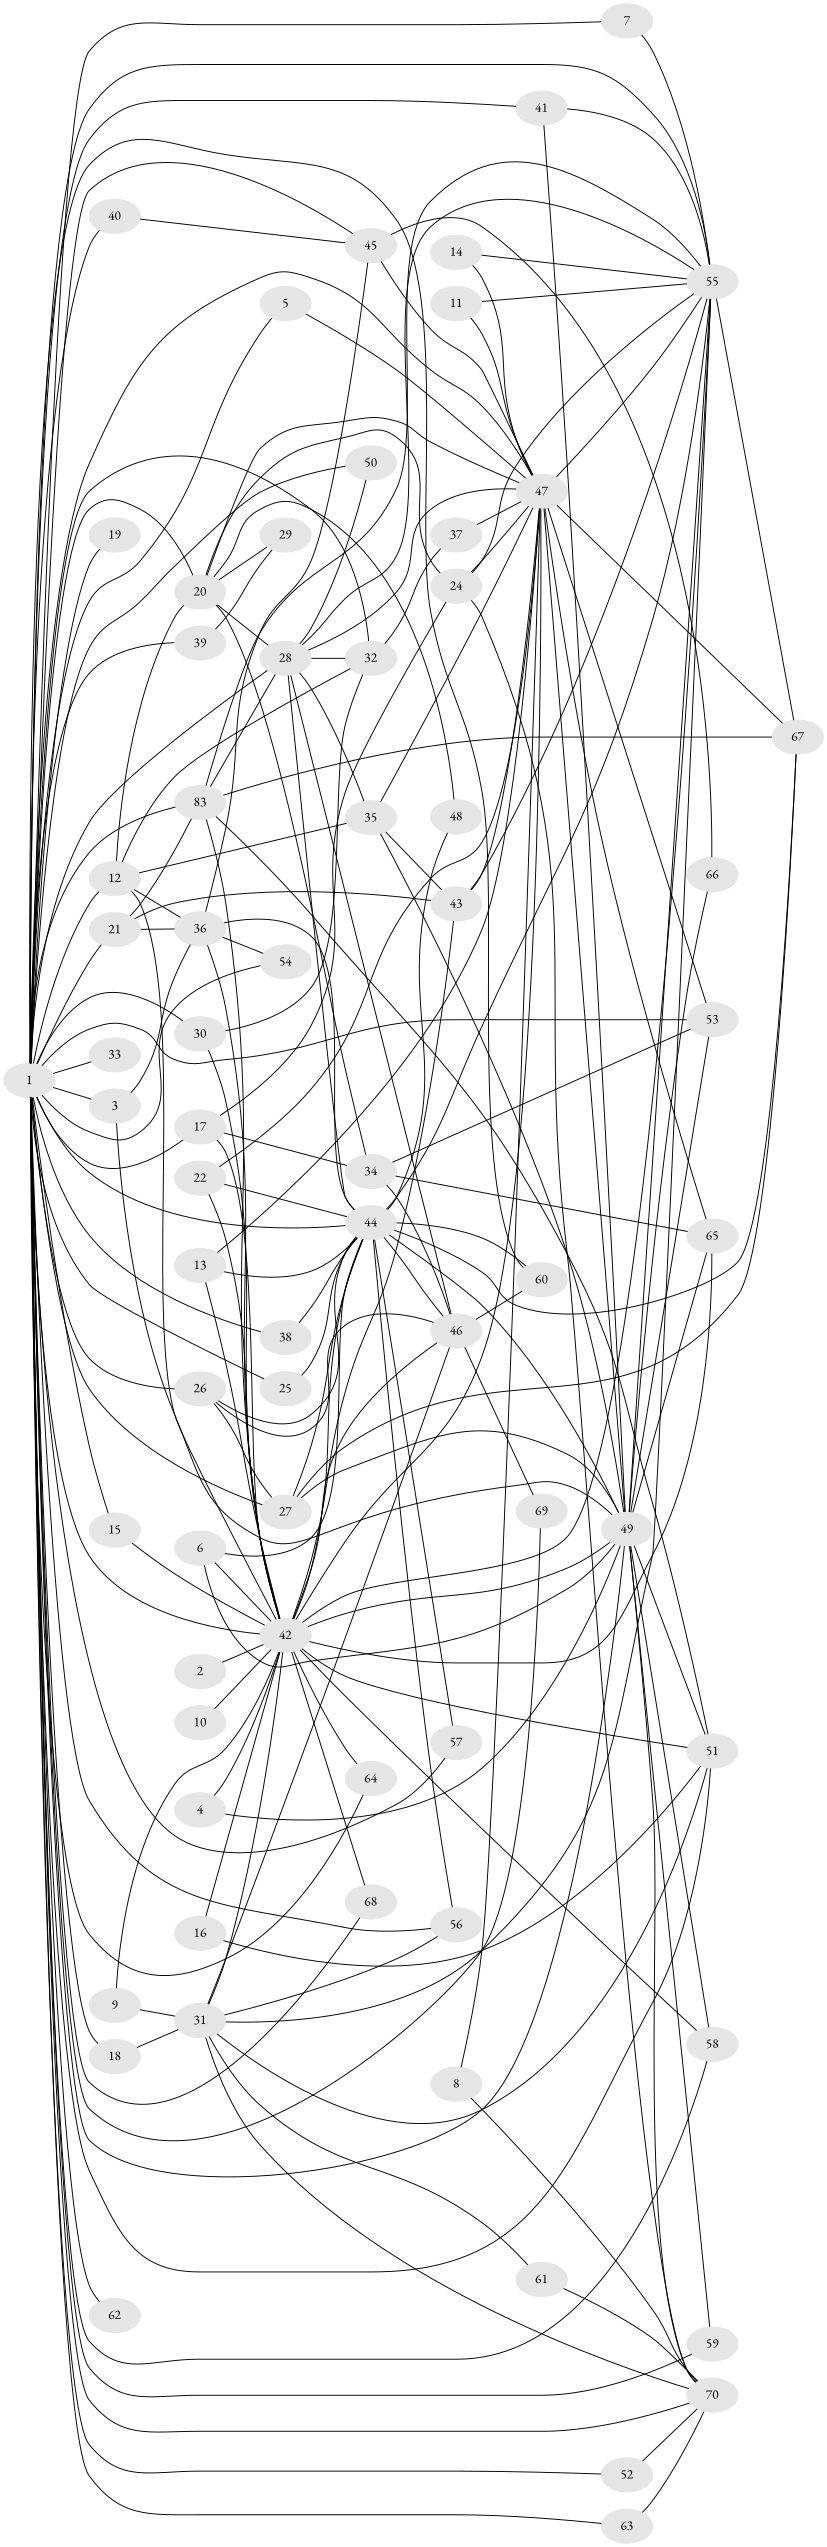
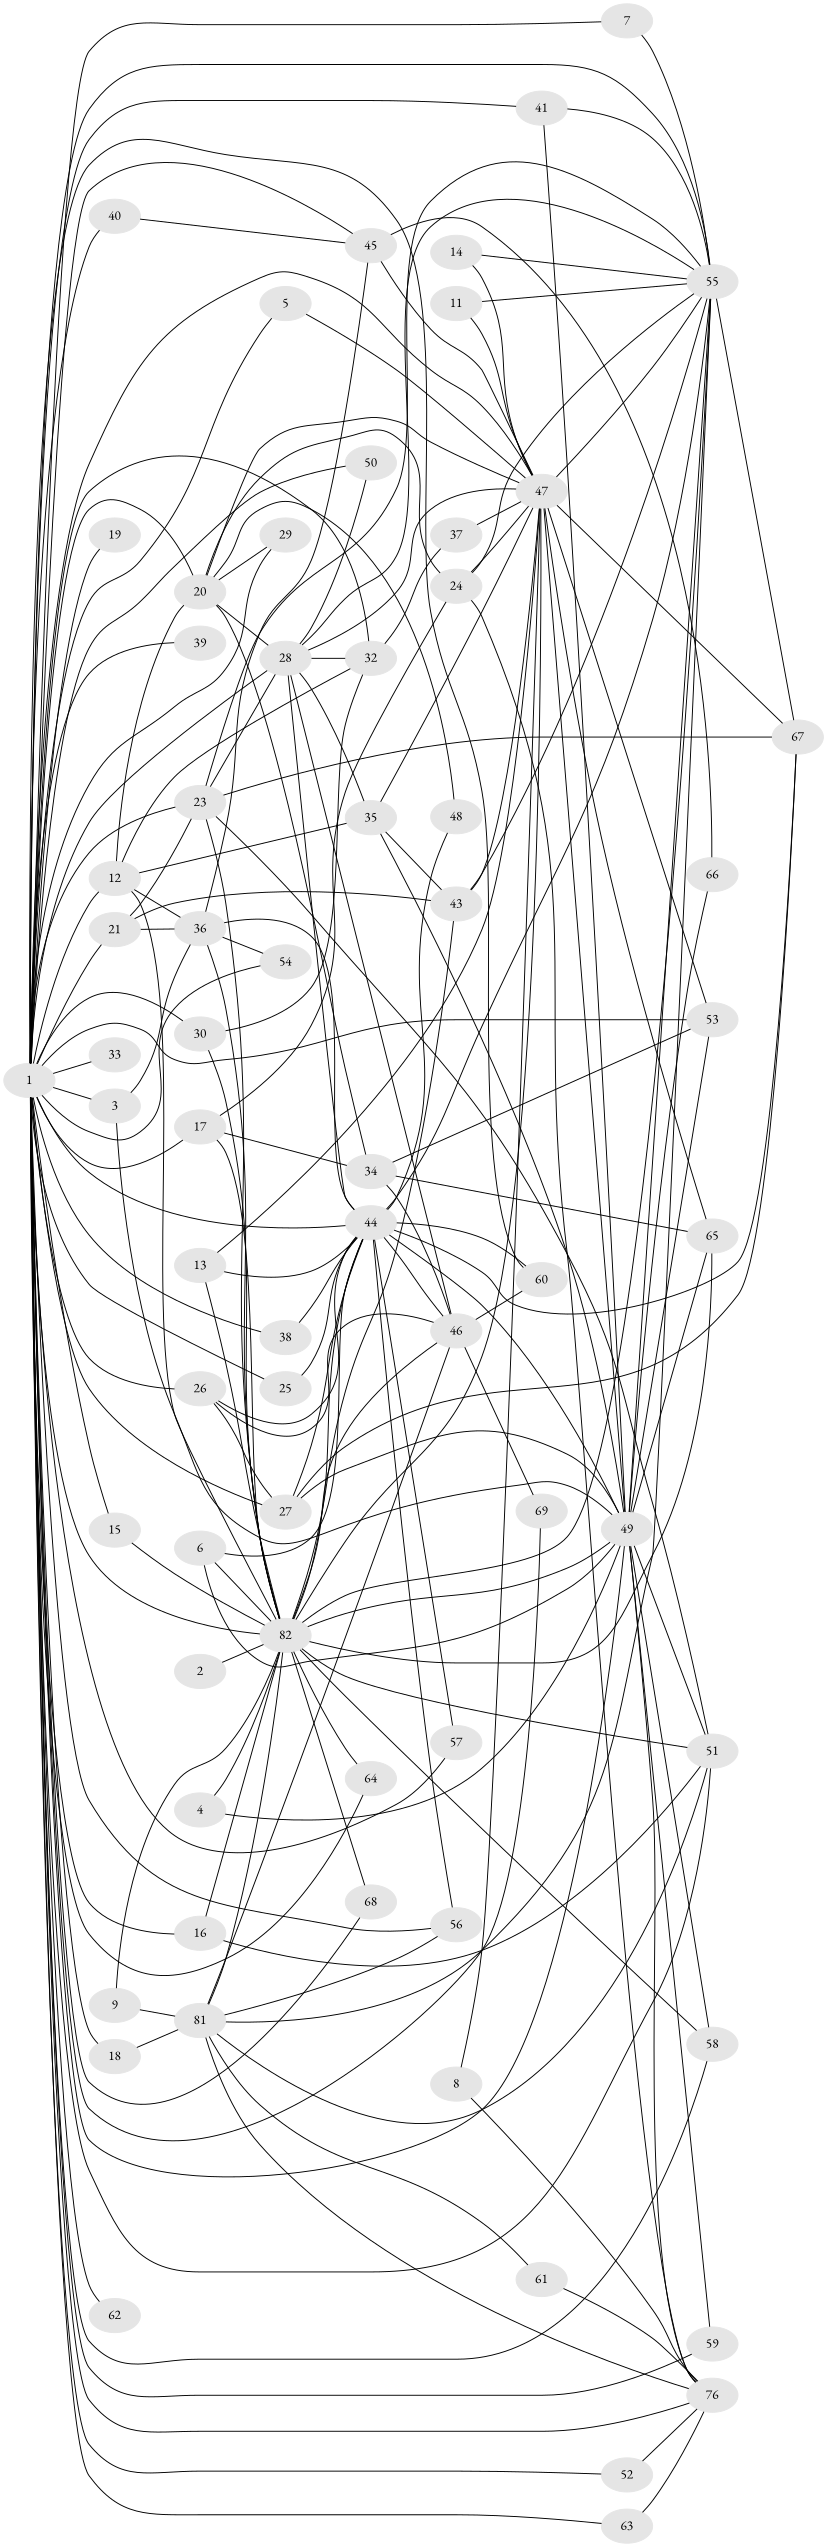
edge "29" -- "39": now "29" -- "1"
node "83": label "83" -> "23"
node "22": removed
edge "1" -- "16": added
node "42": label "42" -> "82"
node "10": removed
node "31": label "31" -> "81"
node "70": label "70" -> "76"
